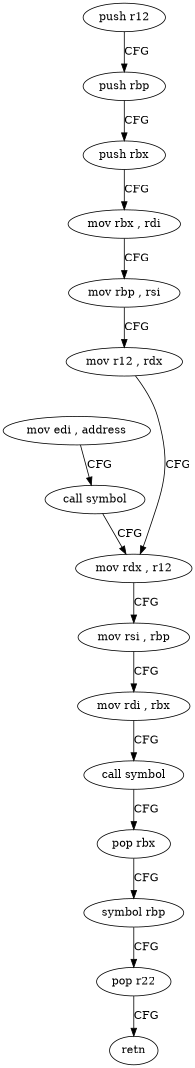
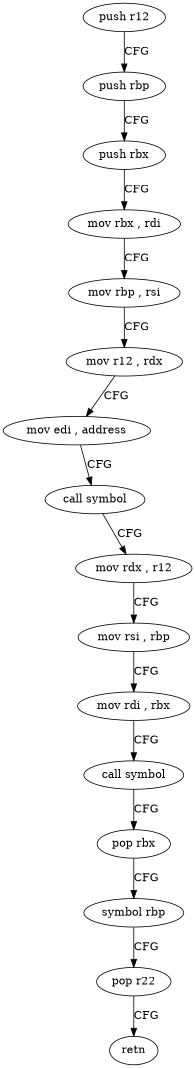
edge "mov r12 , rdx" -> "mov rdx , r12": now "mov r12 , rdx" -> "mov edi , address"
